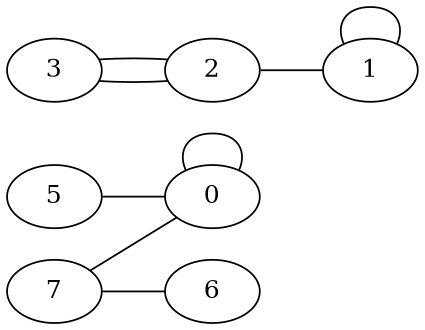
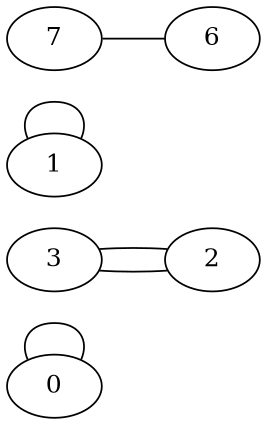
edge "2" -- "1": removed
node "5": removed
edge "0" -- "7": removed
